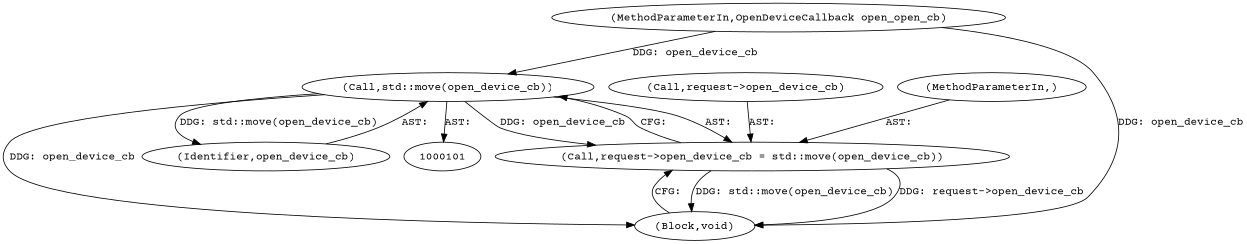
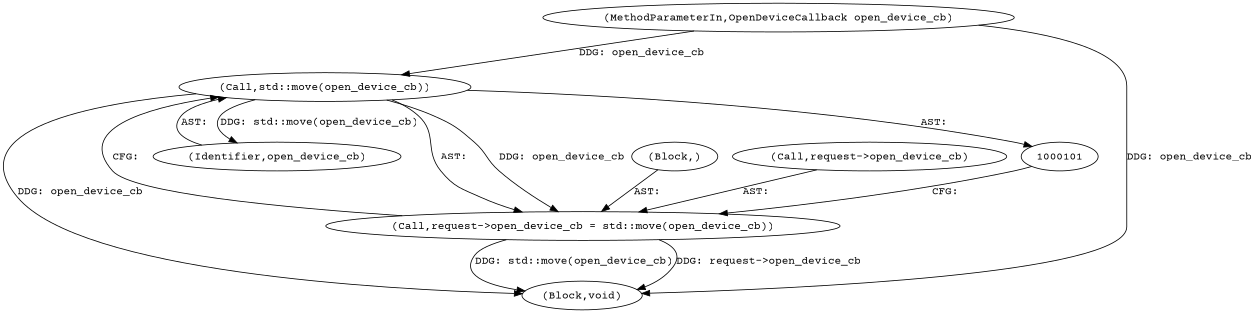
node "(MethodParameterIn,OpenDeviceCallback open_open_cb)": label "(MethodParameterIn,OpenDeviceCallback open_open_cb)" -> "(MethodParameterIn,OpenDeviceCallback open_device_cb)"
node "(MethodParameterIn,)": label "(MethodParameterIn,)" -> "(Block,)"
edge "(Block,void)" -> "(Call,request->open_device_cb = std::move(open_device_cb))": now "1000101" -> "(Call,request->open_device_cb = std::move(open_device_cb))"
